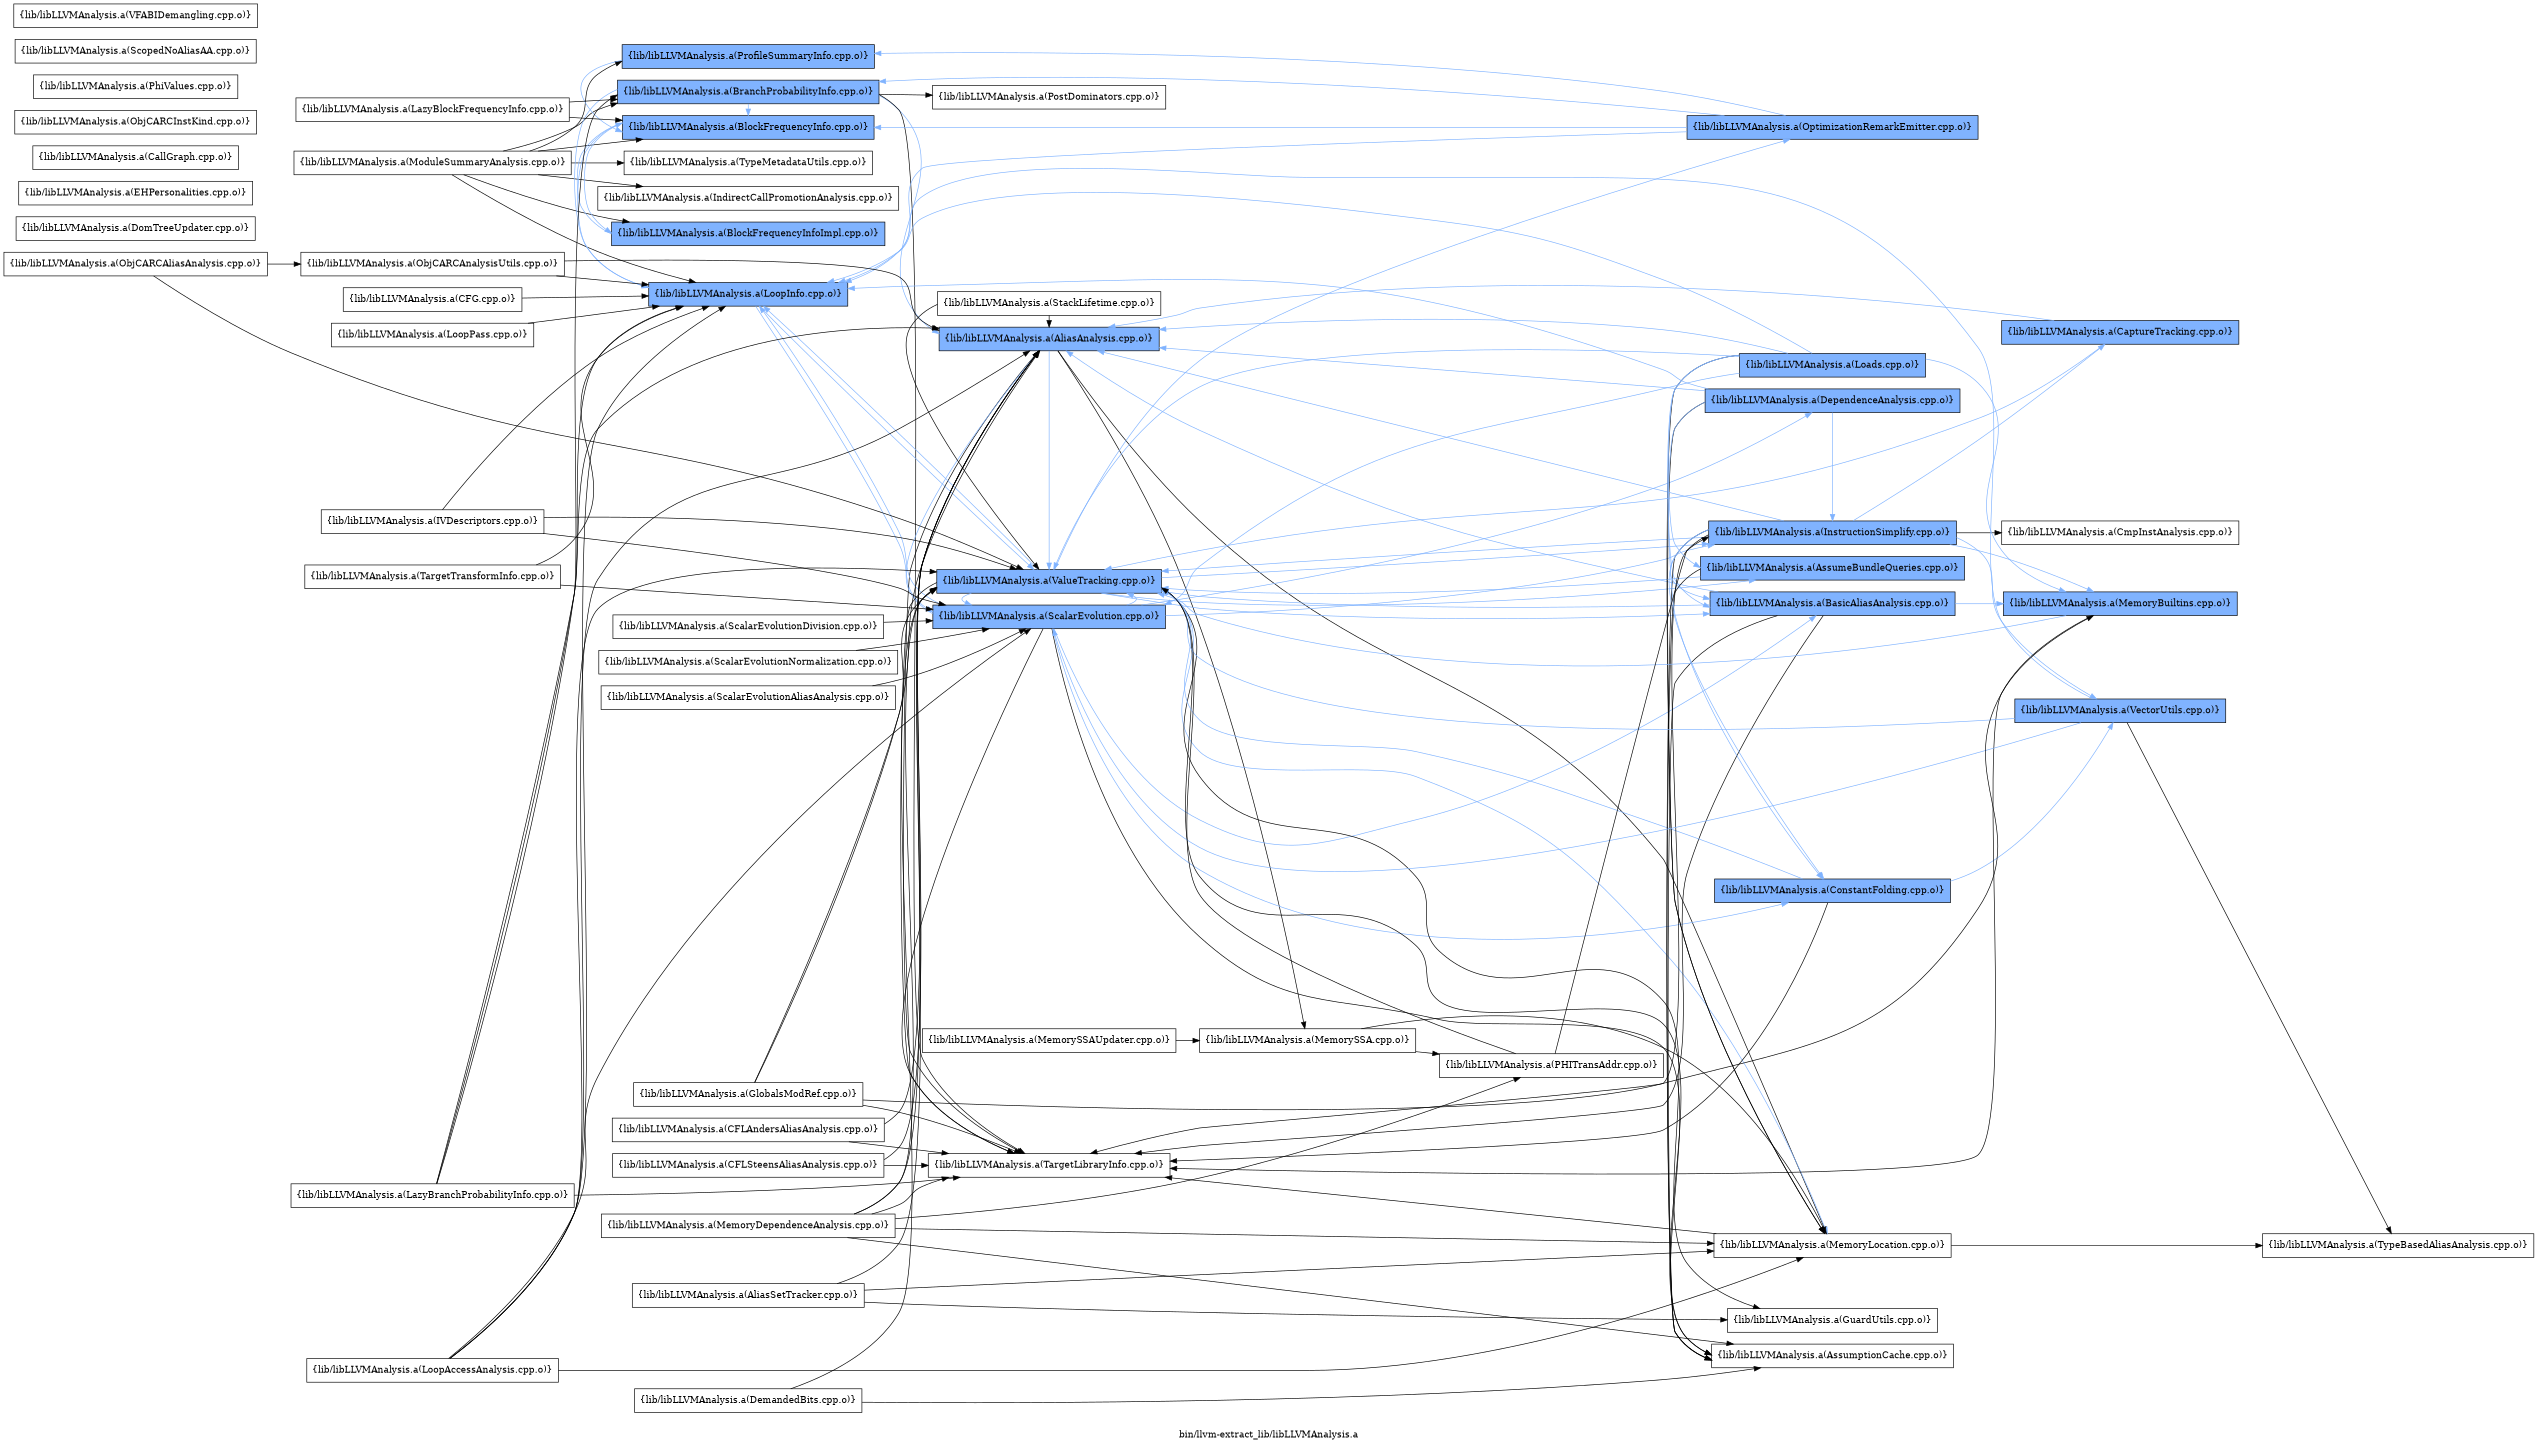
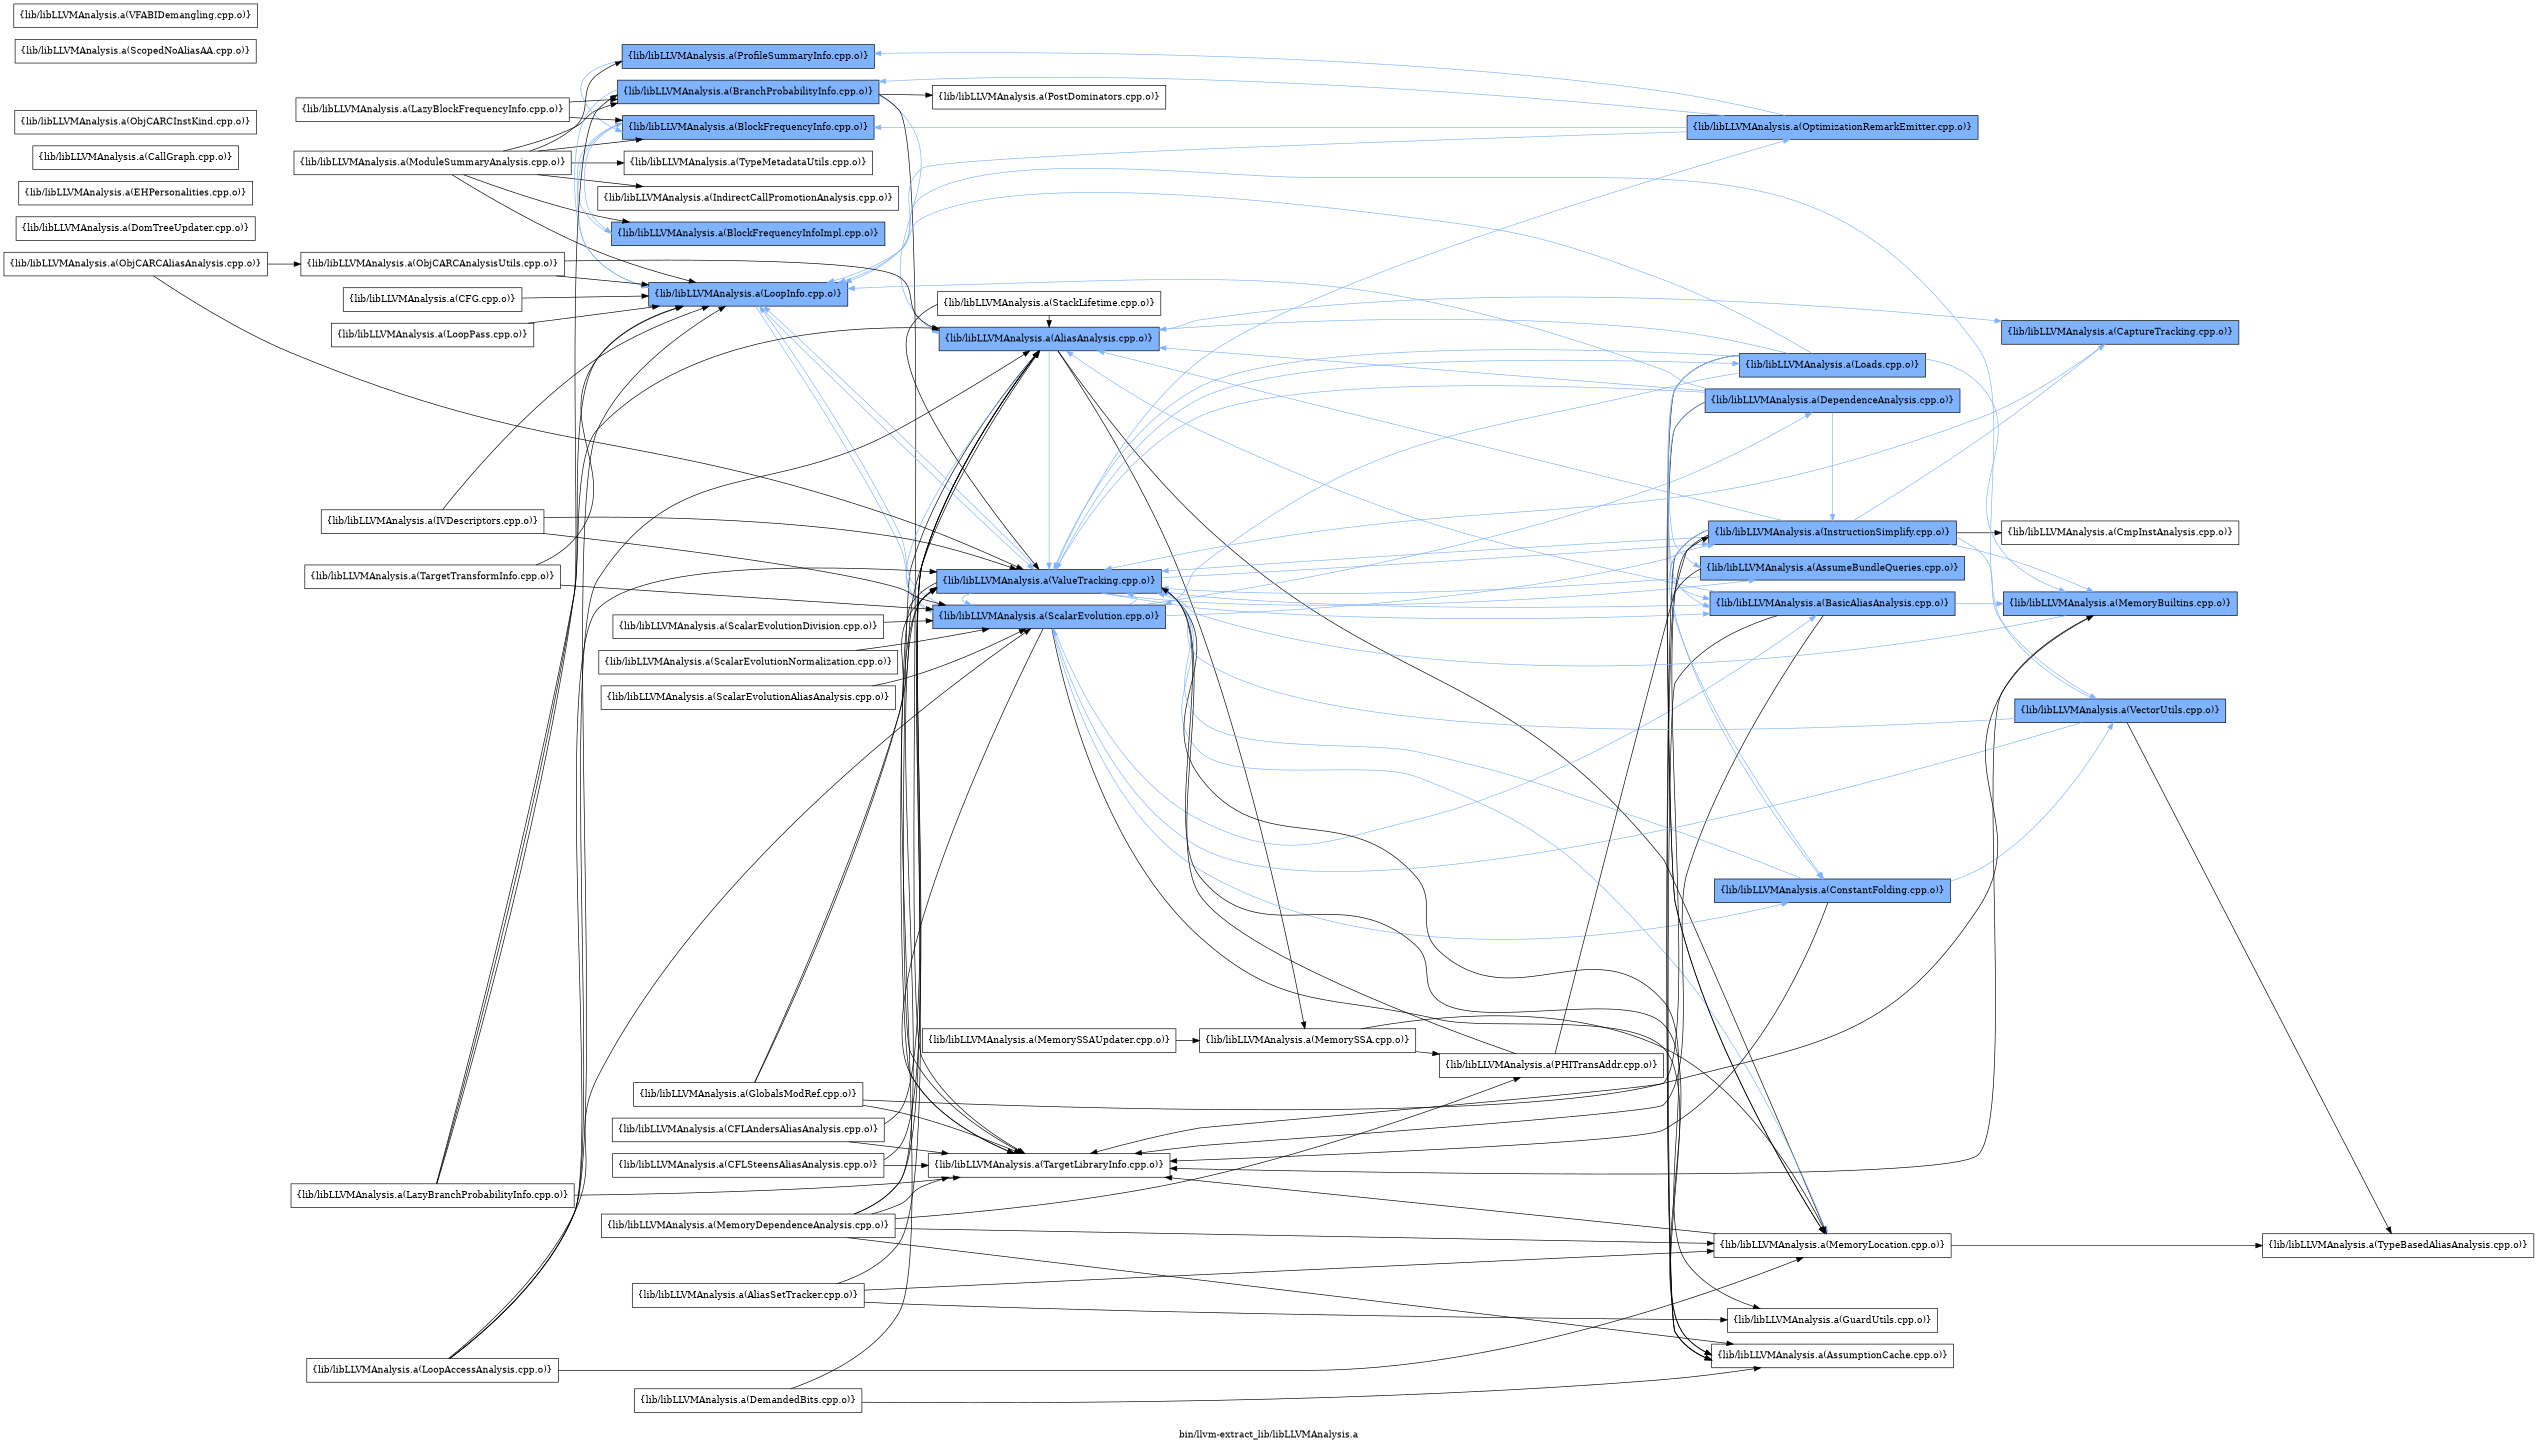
node "{lib/libLLVMAnalysis.a(PhiValues.cpp.o)}": removed
edge "{lib/libLLVMAnalysis.a(BranchProbabilityInfo.cpp.o)}" -> "{lib/libLLVMAnalysis.a(BlockFrequencyInfo.cpp.o)}": removed
edge "{lib/libLLVMAnalysis.a(CaptureTracking.cpp.o)}" -> "{lib/libLLVMAnalysis.a(AliasAnalysis.cpp.o)}": reversed
edge "{lib/libLLVMAnalysis.a(ValueTracking.cpp.o)}" -> "{lib/libLLVMAnalysis.a(Loads.cpp.o)}": added
edge "{lib/libLLVMAnalysis.a(DependenceAnalysis.cpp.o)}" -> "{lib/libLLVMAnalysis.a(ValueTracking.cpp.o)}": added
